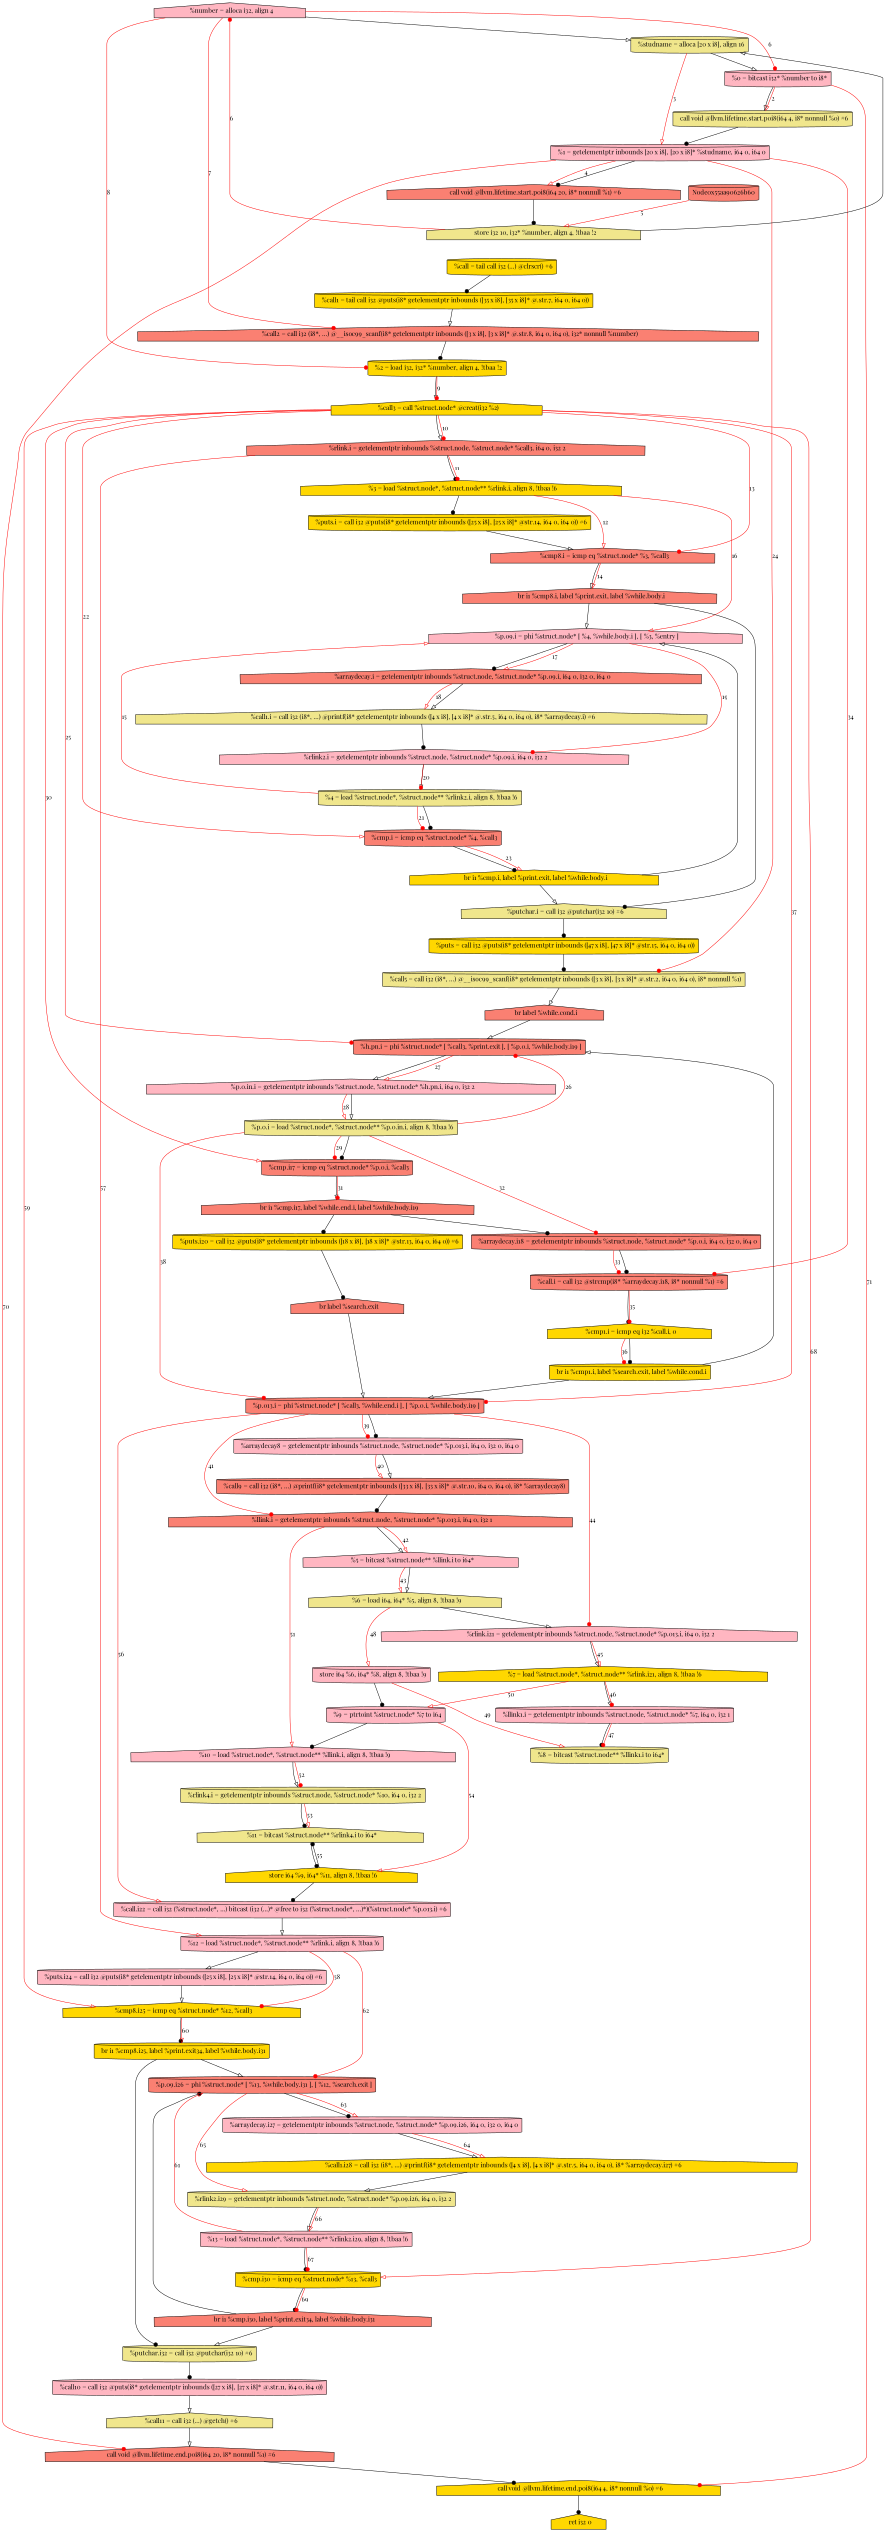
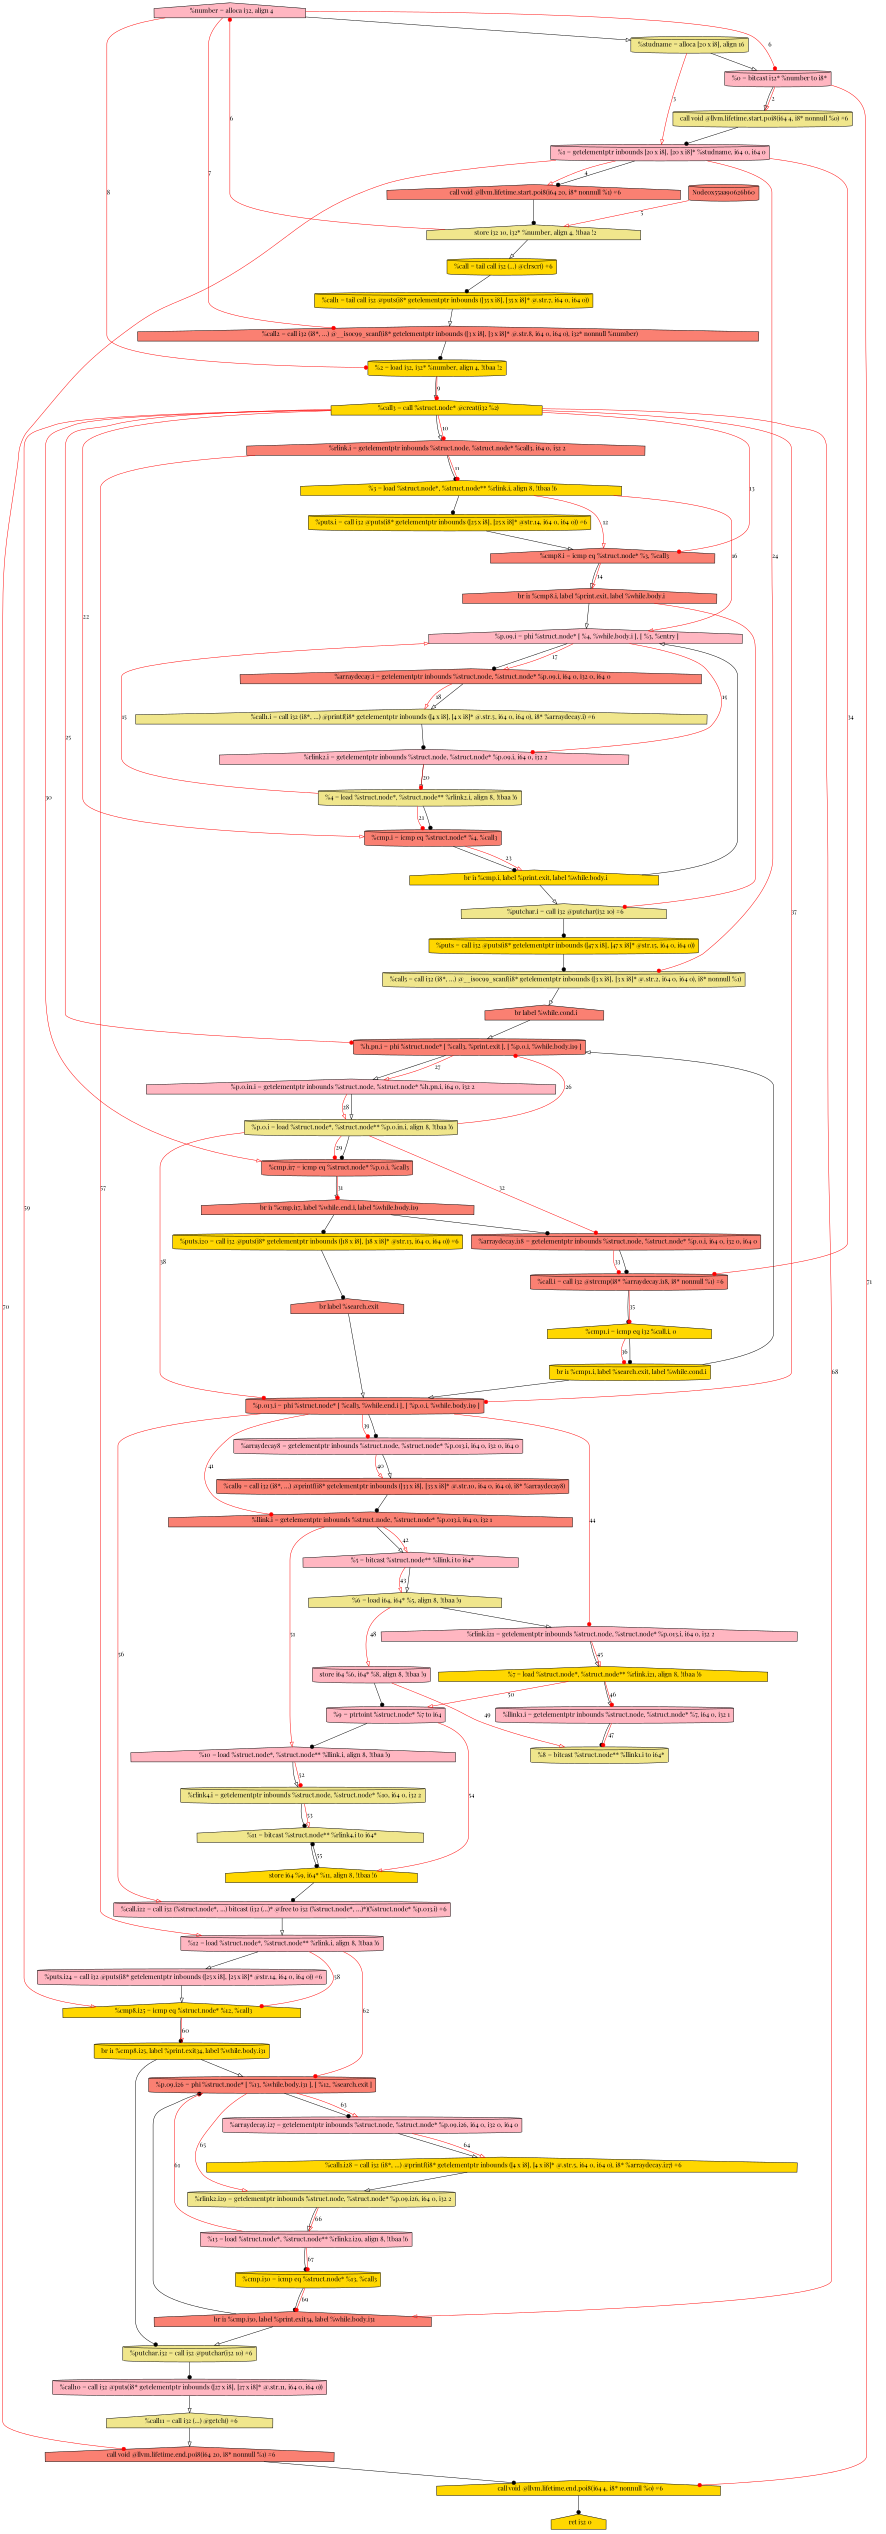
edge "store i32 10, i32* %number, align 4, !tbaa !2" -> "%studname = alloca [20 x i8], align 16": now "store i32 10, i32* %number, align 4, !tbaa !2" -> "%call = tail call i32 (...) @clrscr() #6"
edge "br i1 %cmp8.i, label %print.exit, label %while.body.i" -> "%putchar.i = call i32 @putchar(i32 10) #6": color black -> red
edge "%call3 = call %struct.node* @creat(i32 %2)" -> "%cmp.i30 = icmp eq %struct.node* %13, %call3": now "%call3 = call %struct.node* @creat(i32 %2)" -> "br i1 %cmp.i30, label %print.exit34, label %while.body.i31"
